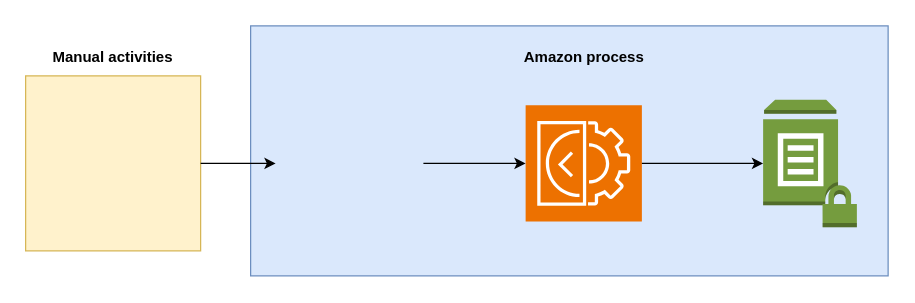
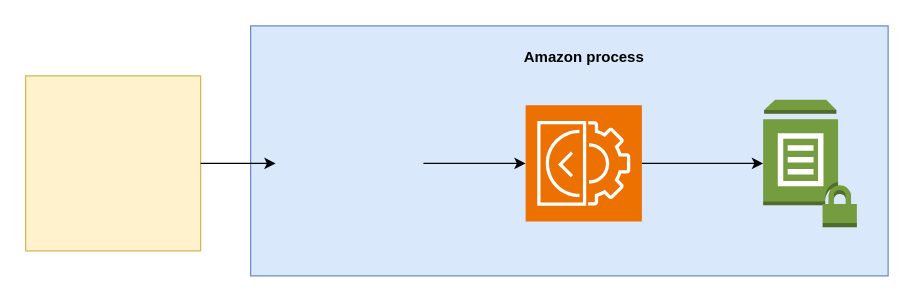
node "Manual activities": removed
